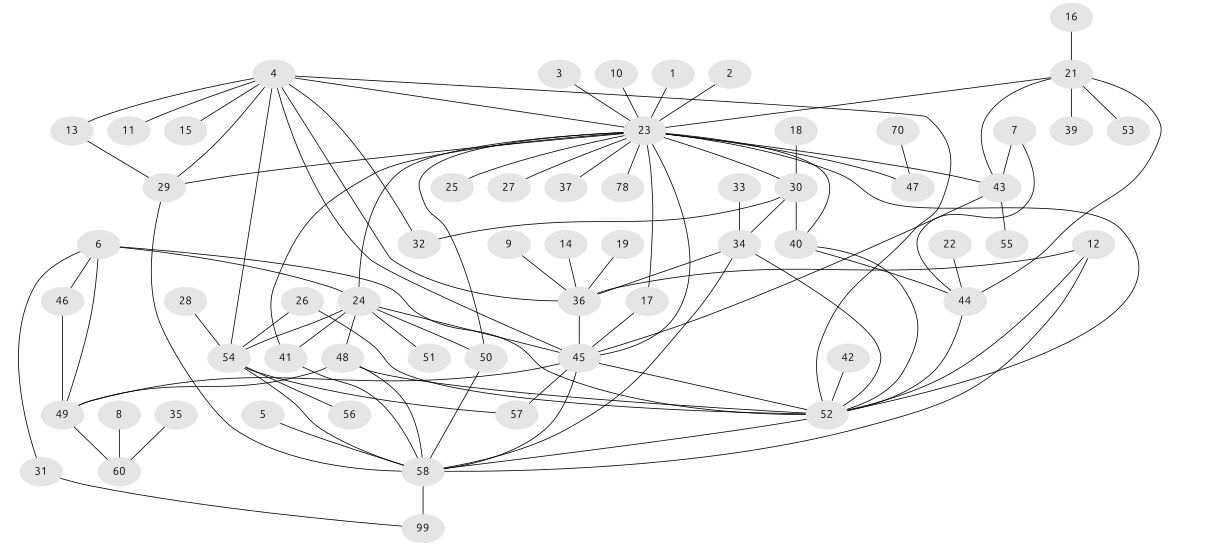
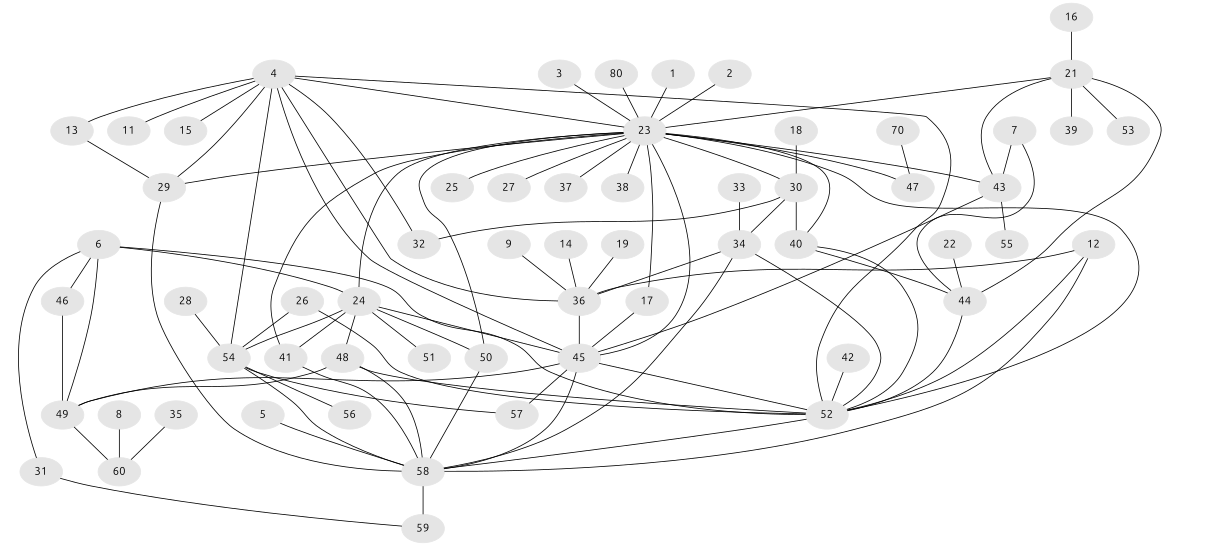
node "10": label "10" -> "80"
node "78": label "78" -> "38"
node "99": label "99" -> "59"
